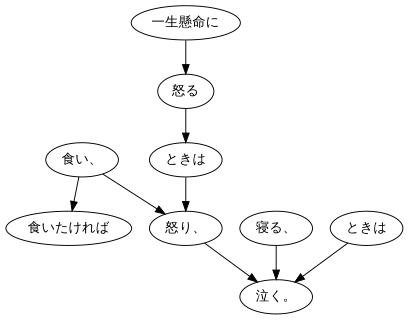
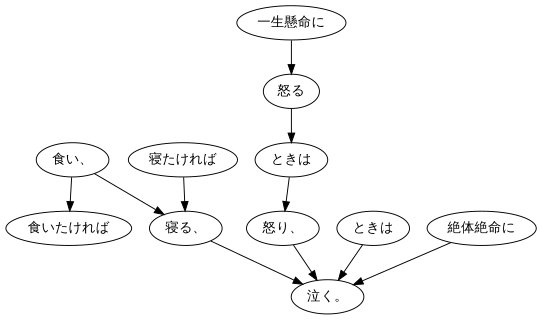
node "寝たければ": added
edge "食い、" -> "怒り、": now "食い、" -> "寝る、"
node "絶体絶命に": added
